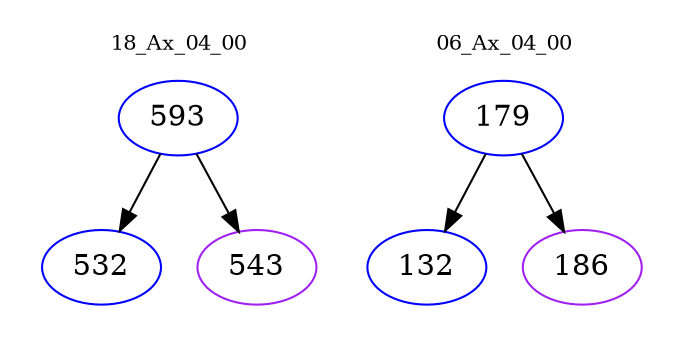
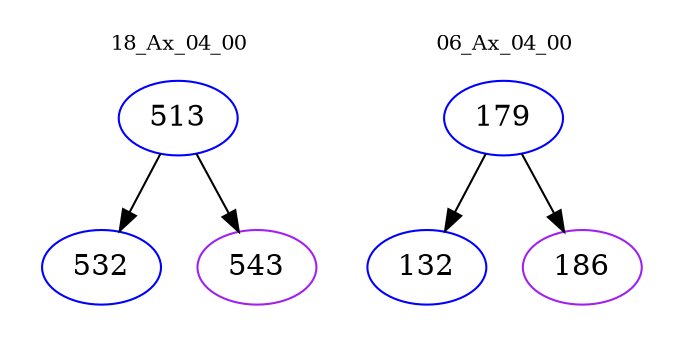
node "593": label "593" -> "513"
